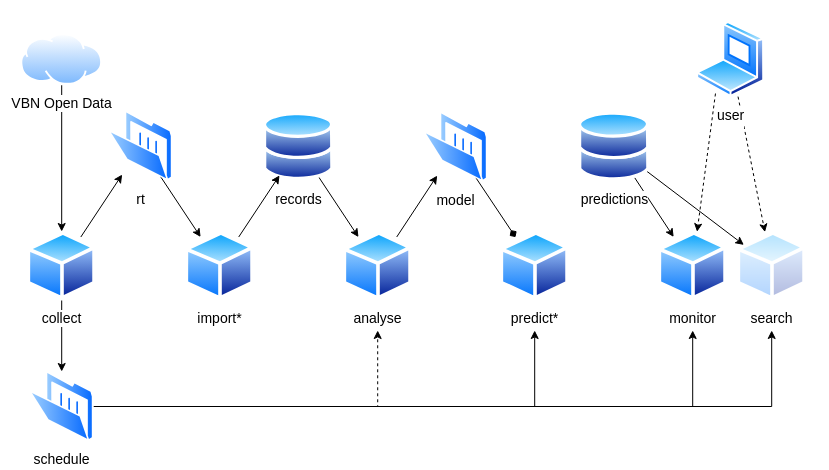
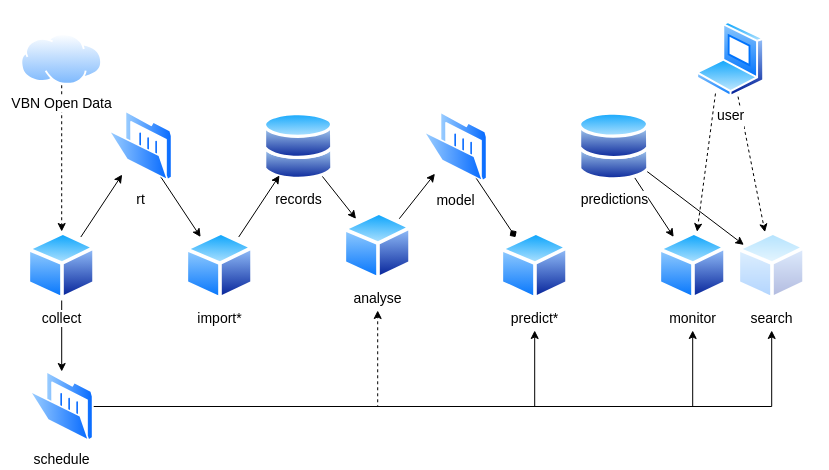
edge "VBN Open Data" -> "collect": style solid -> dashed
node "analyse": moved (378, 266) -> (378, 246)
